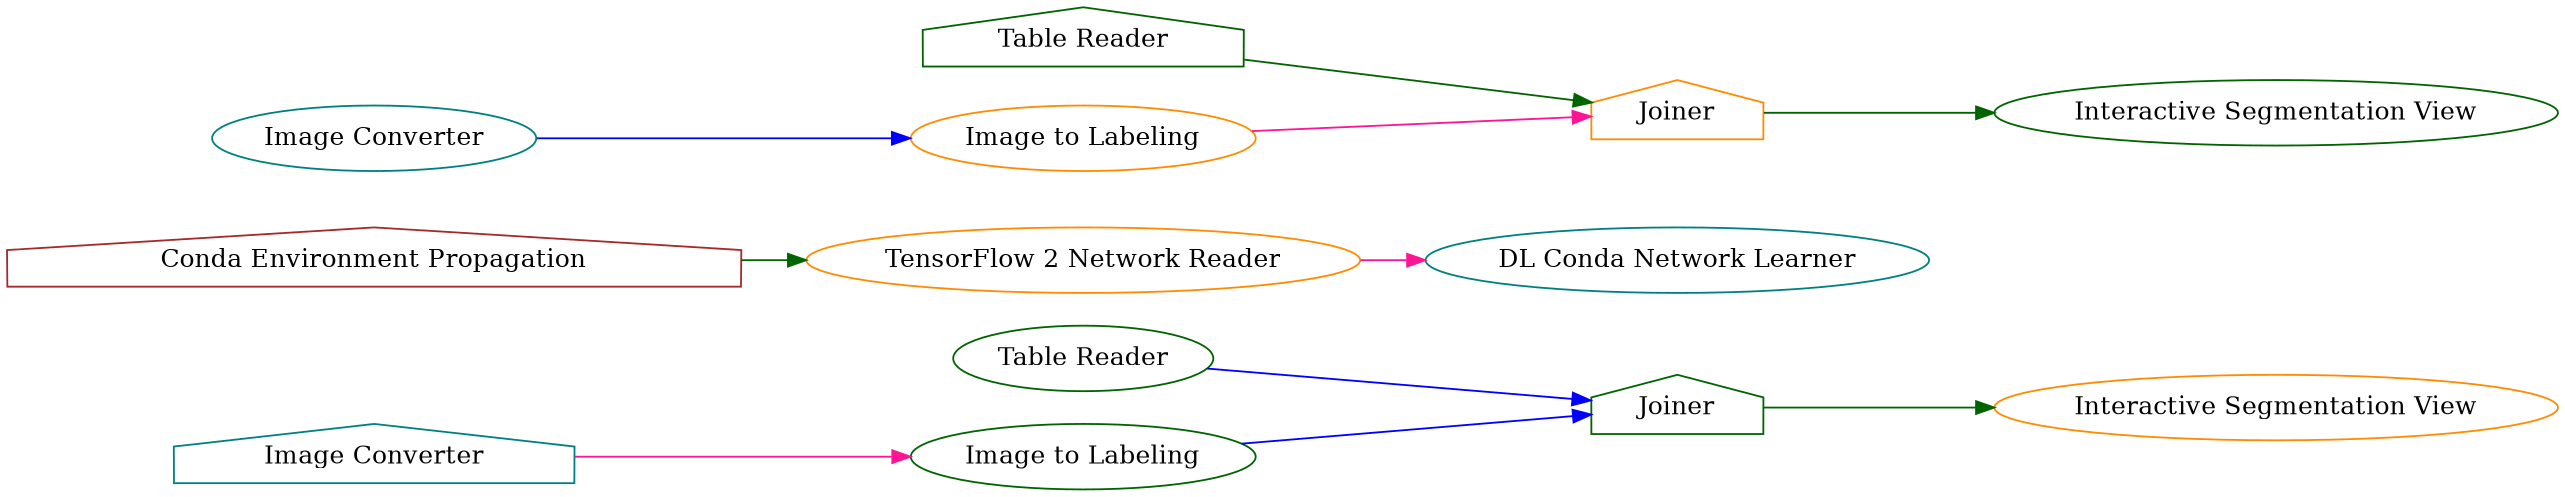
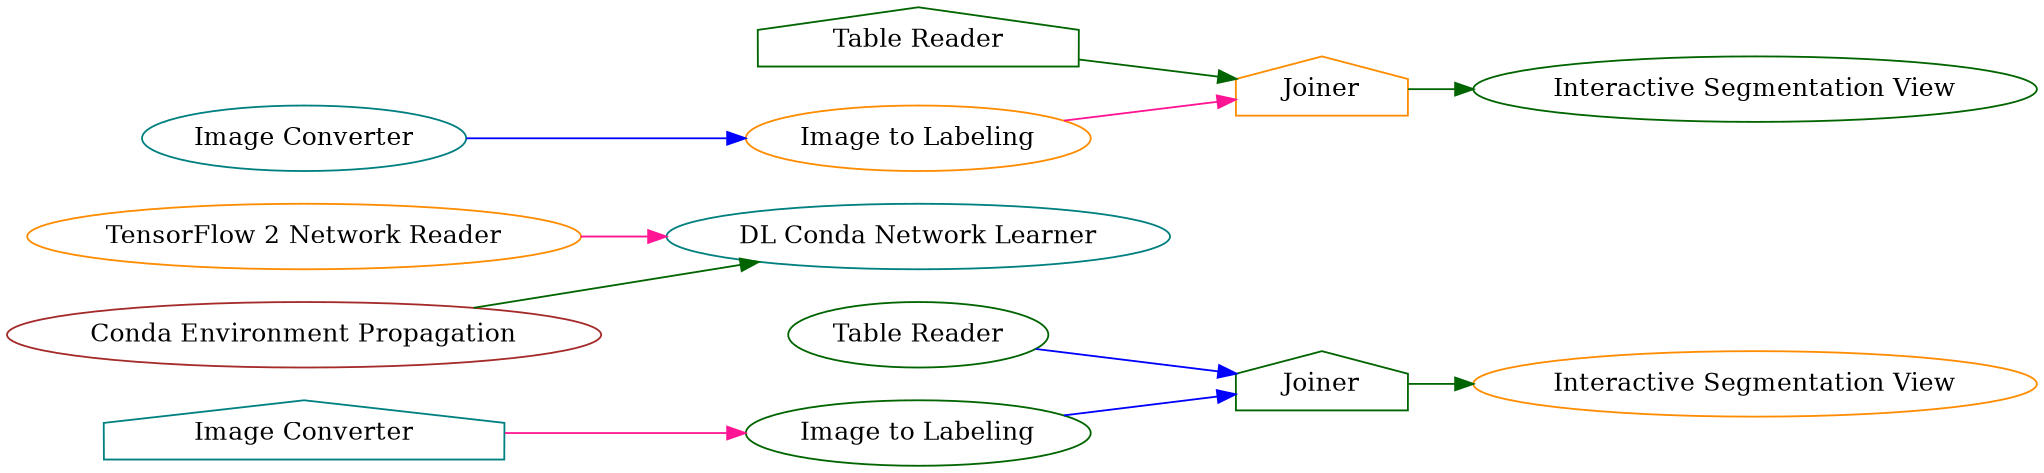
node "Conda Environment Propagation": shape house -> ellipse
edge "Conda Environment Propagation" -> "TensorFlow 2 Network Reader": now "Conda Environment Propagation" -> "DL Conda Network Learner"
